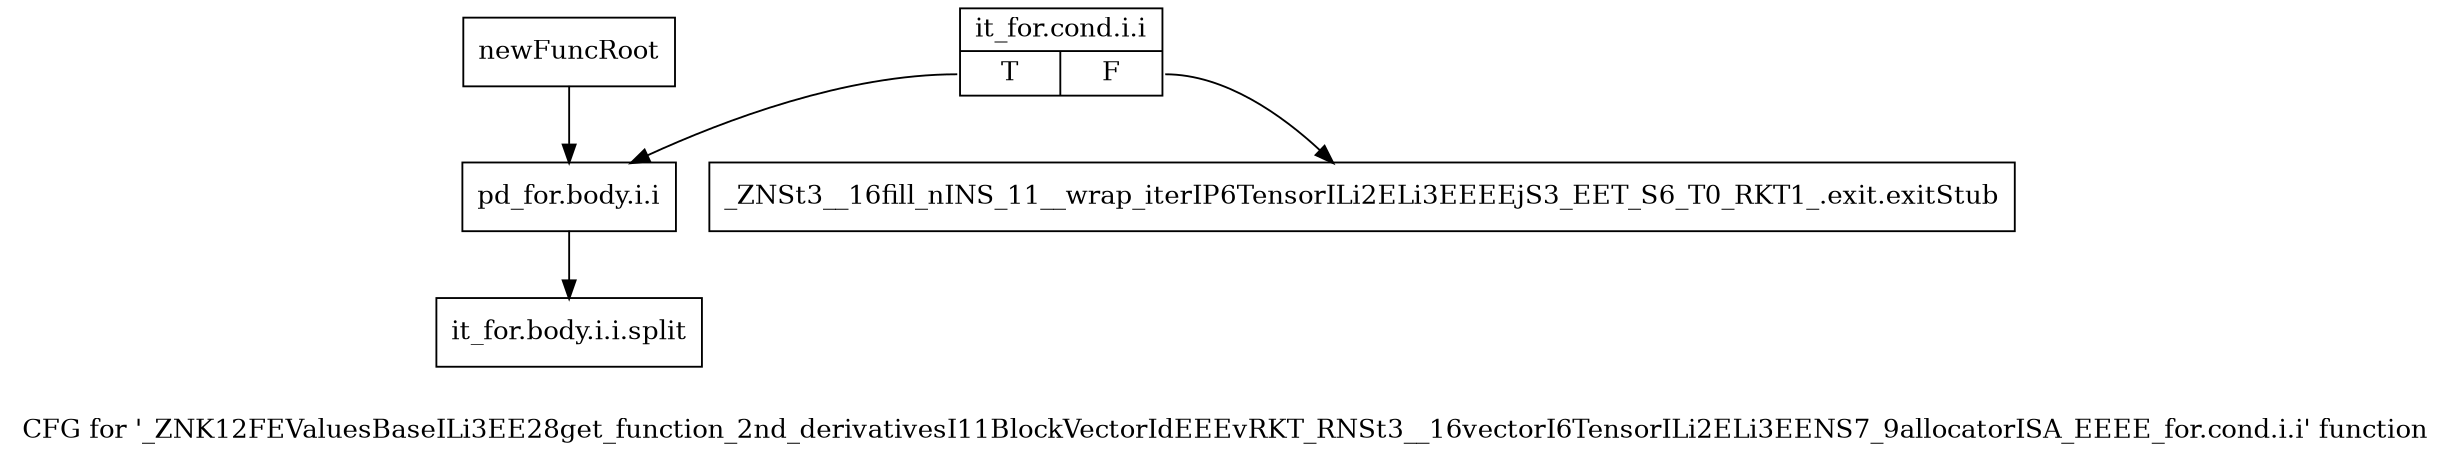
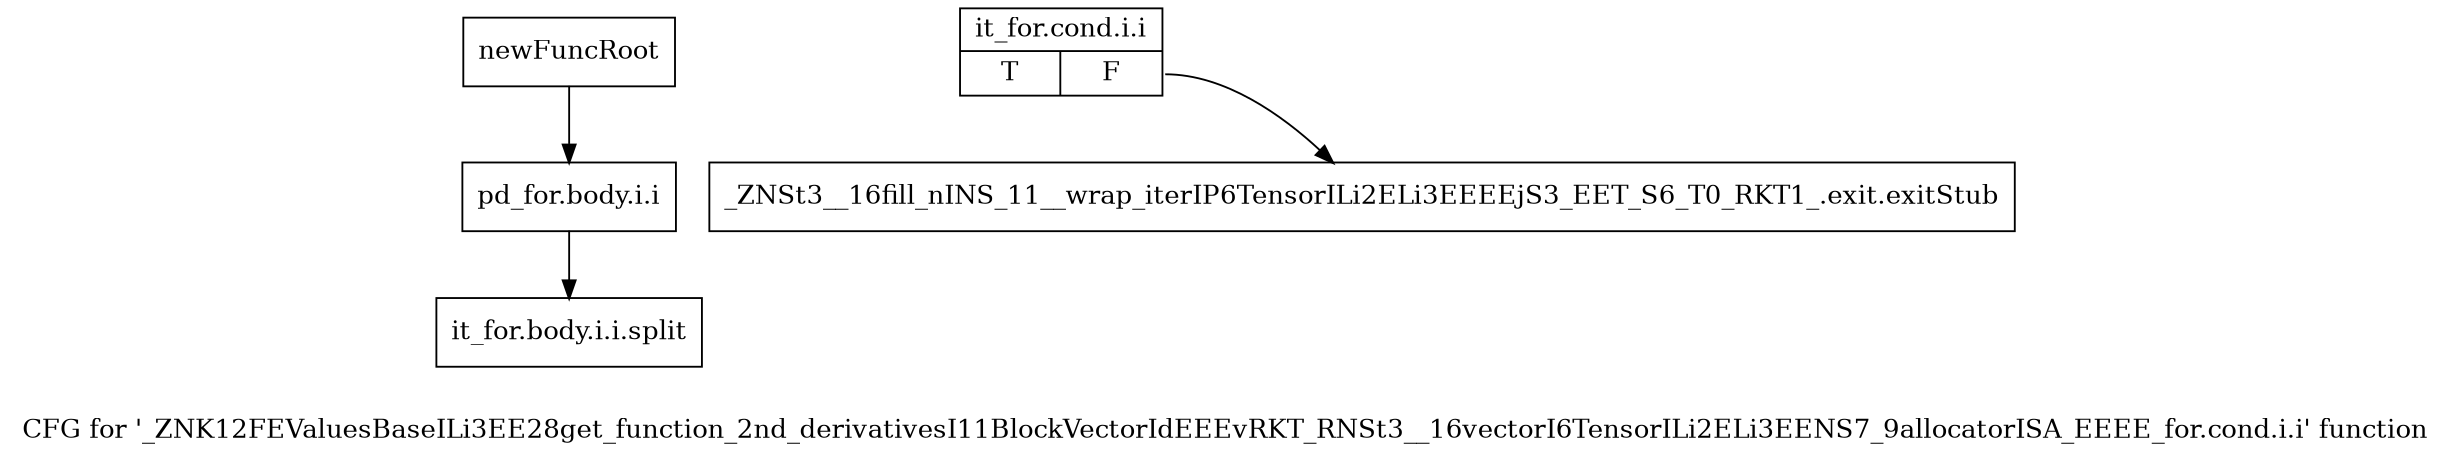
edge "it_for.cond.i.i" -> "pd_for.body.i.i": removed
